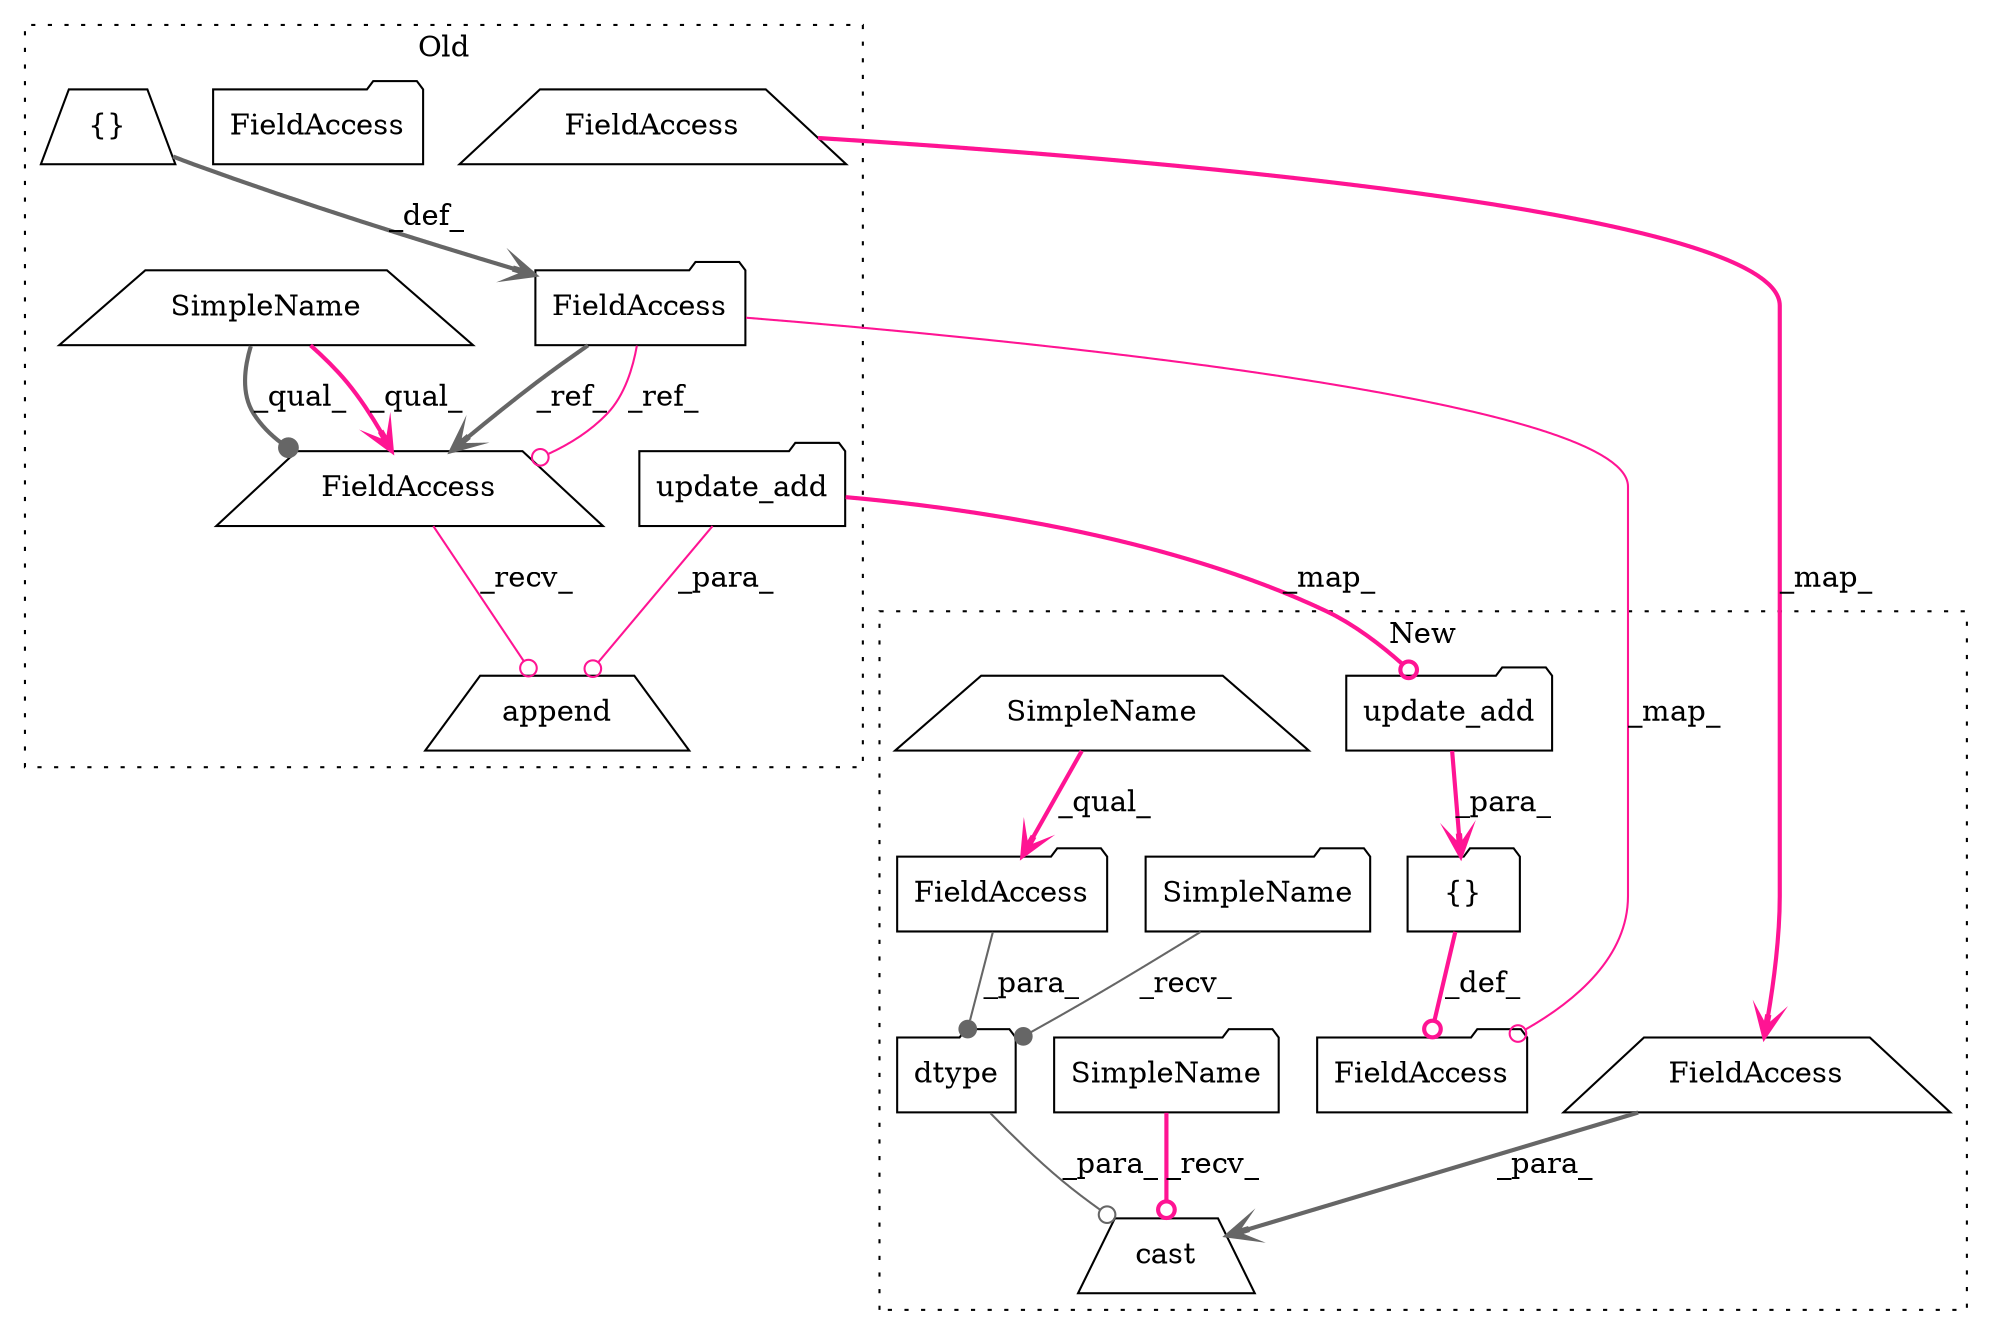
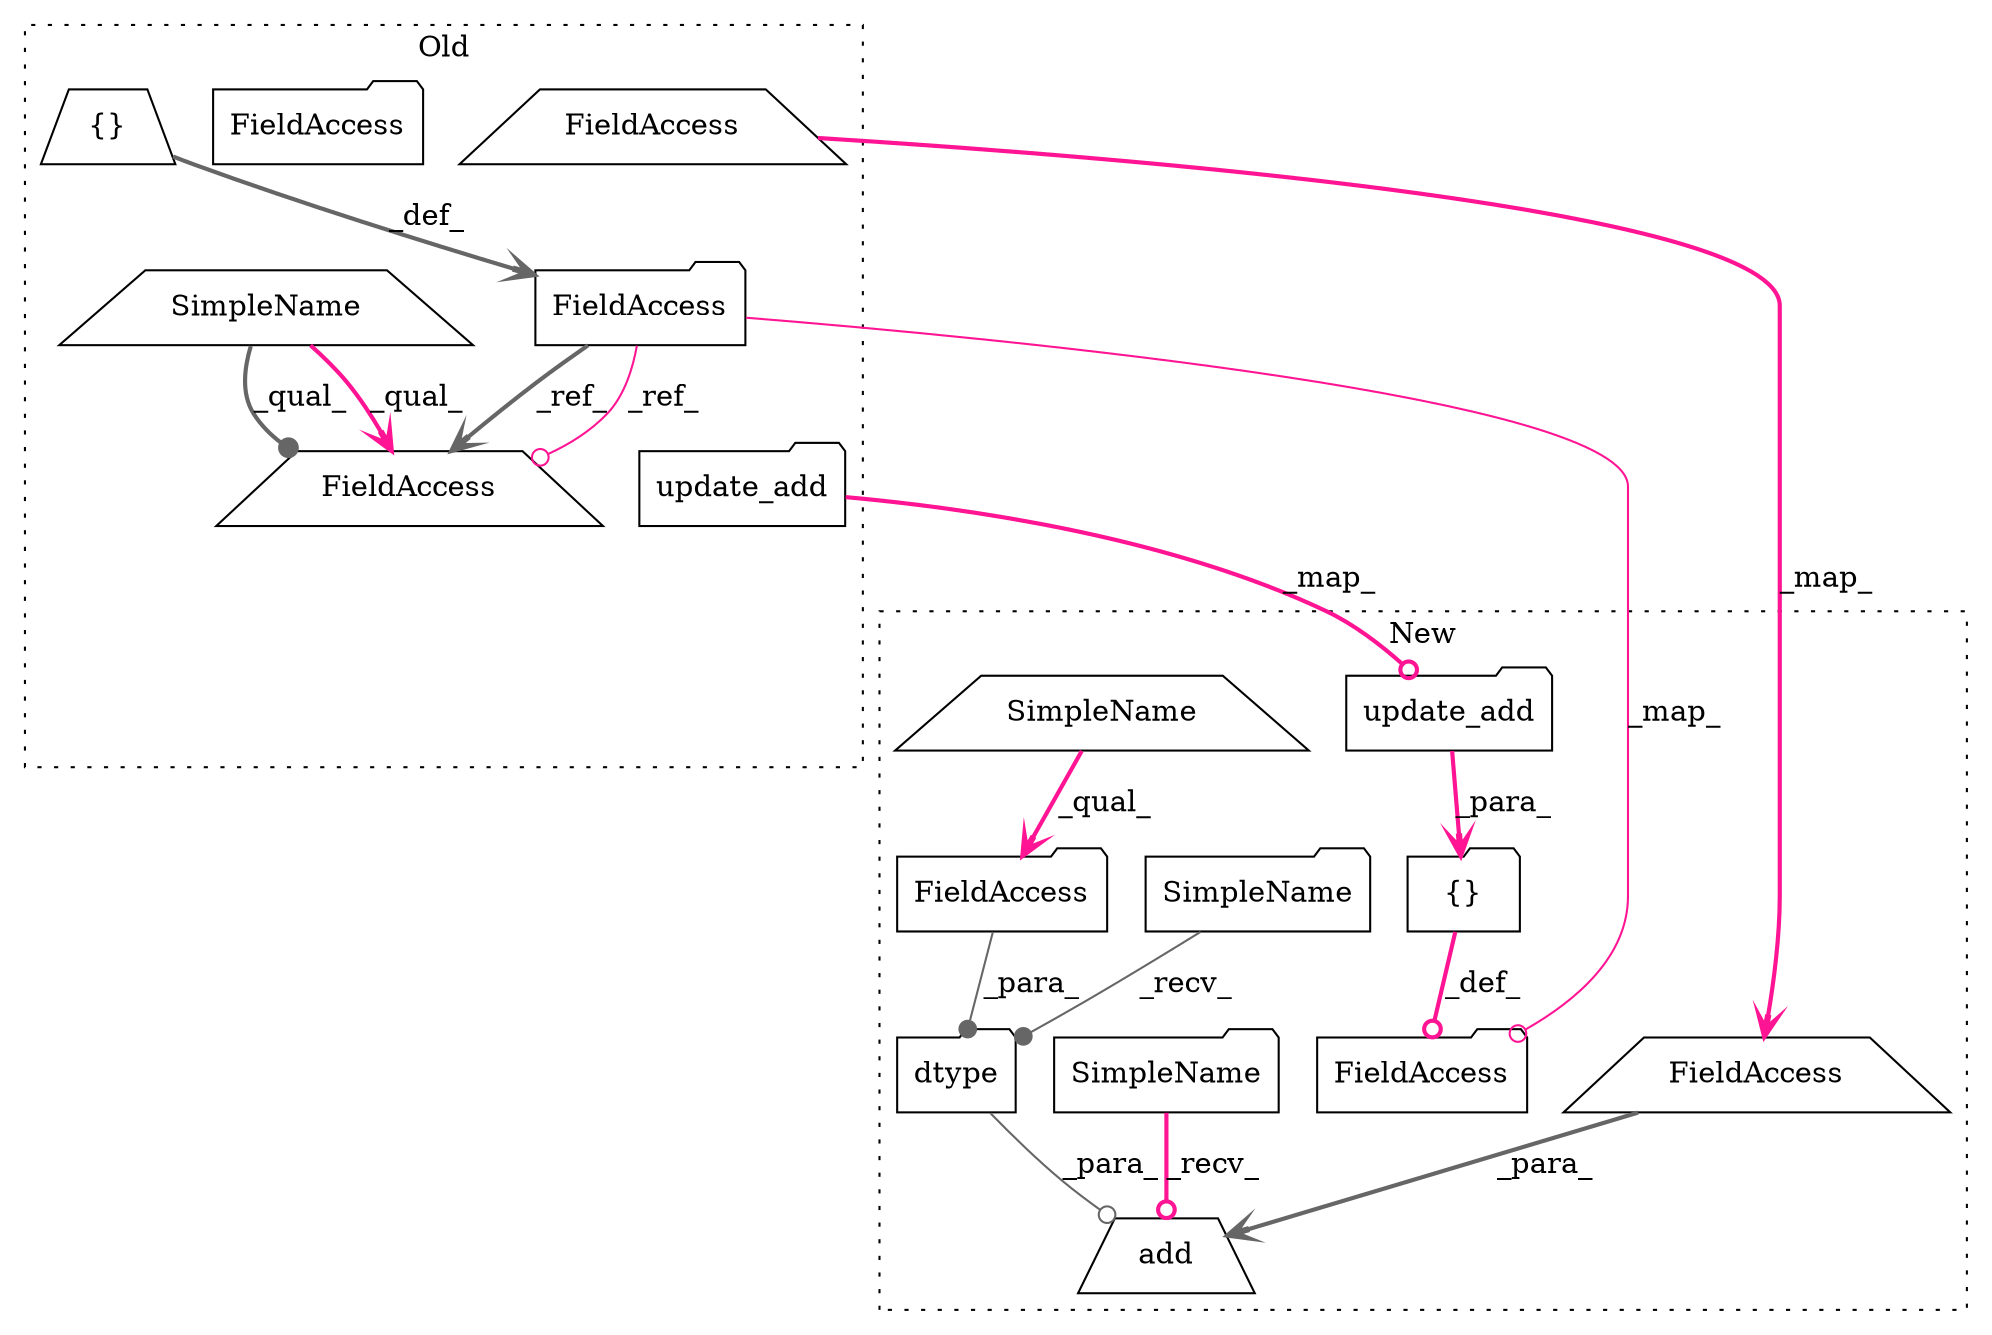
node "append": removed
node "cast": label "cast" -> "add"
